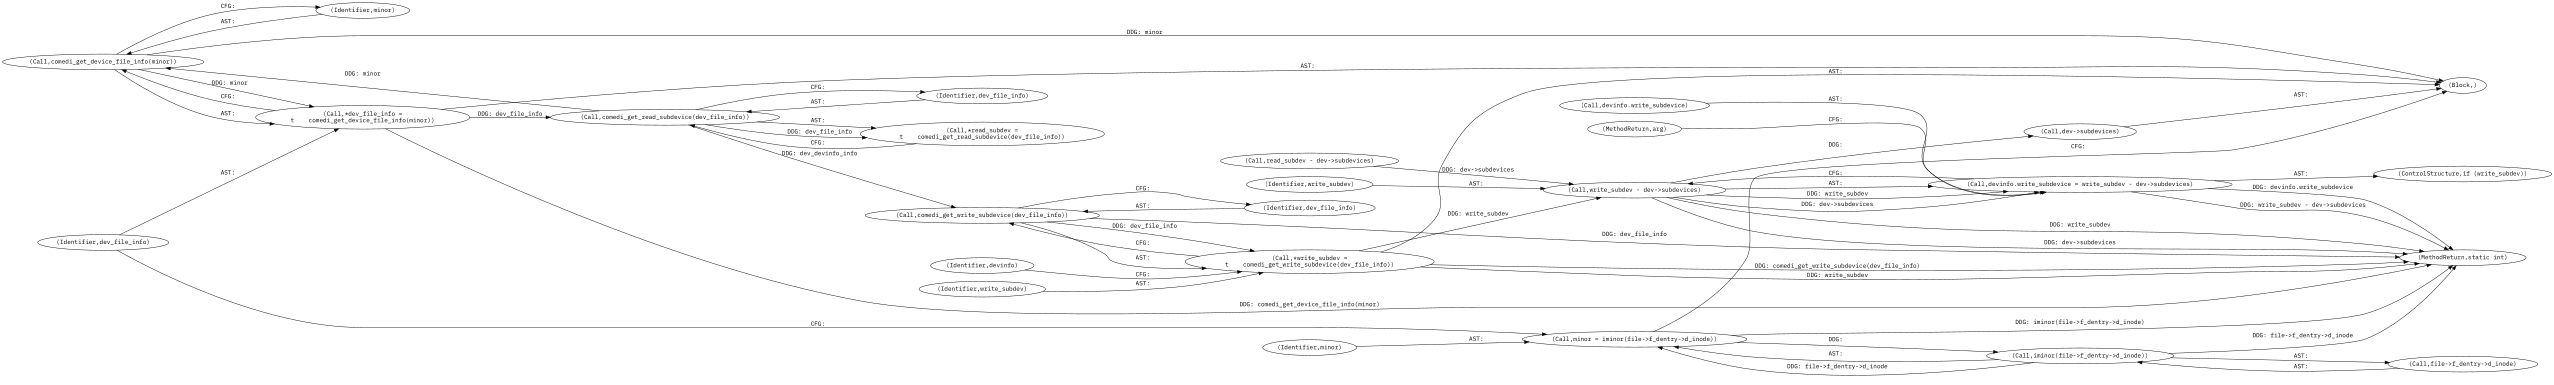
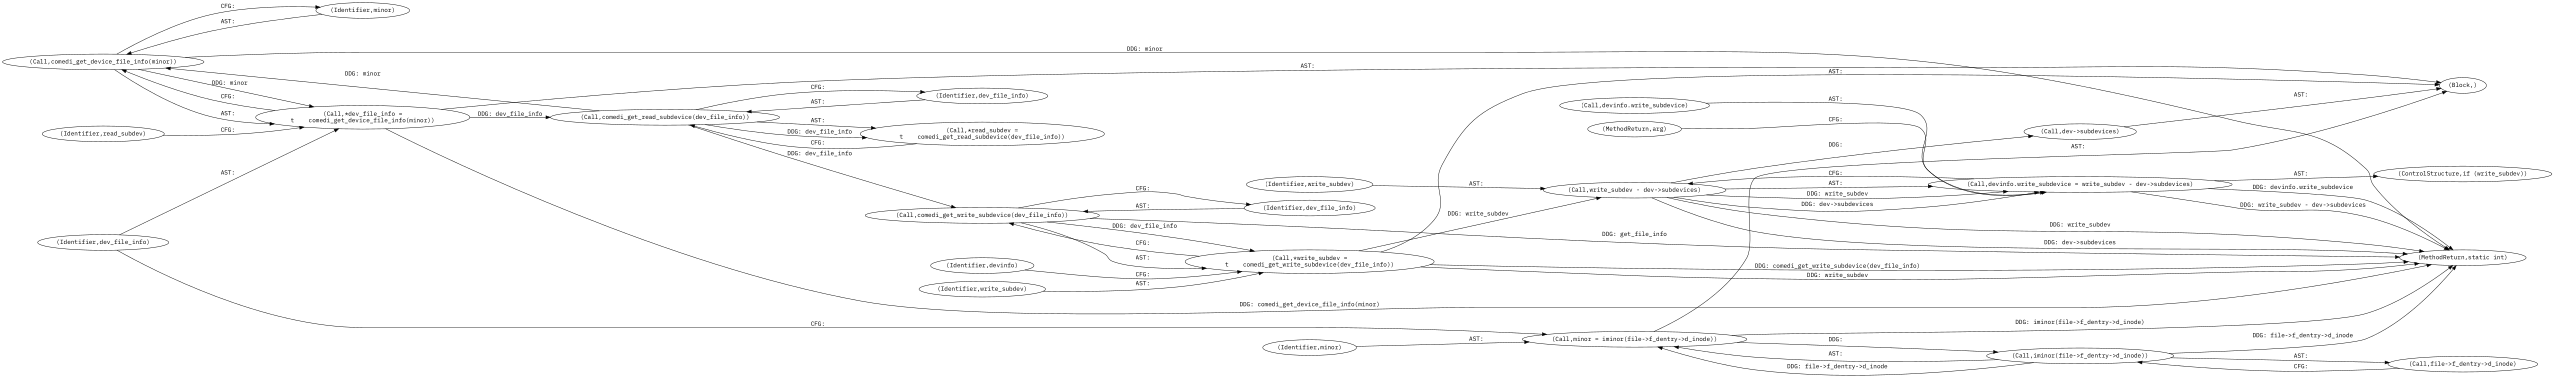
edge "(Call,comedi_get_device_file_info(minor))" -> "(Block,)": now "(Call,comedi_get_device_file_info(minor))" -> "(MethodReturn,static int)"
node "(Identifier,read_subdev)": added
edge "(Call,minor = iminor(file->f_dentry->d_inode))" -> "(Block,)": label "CFG: " -> "AST: "
edge "(Call,comedi_get_read_subdevice(dev_file_info))" -> "(Call,comedi_get_write_subdevice(dev_file_info))": label "DDG: dev_devinfo_info" -> "DDG: dev_file_info"
node "(Call,read_subdev - dev->subdevices)": removed
edge "(Call,comedi_get_write_subdevice(dev_file_info))" -> "(MethodReturn,static int)": label "DDG: dev_file_info" -> "DDG: get_file_info"
edge "(Call,file->f_dentry->d_inode)" -> "(Call,iminor(file->f_dentry->d_inode))": label "AST: " -> "CFG: "
